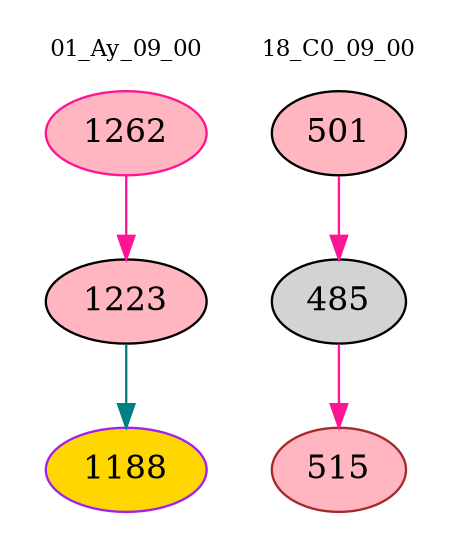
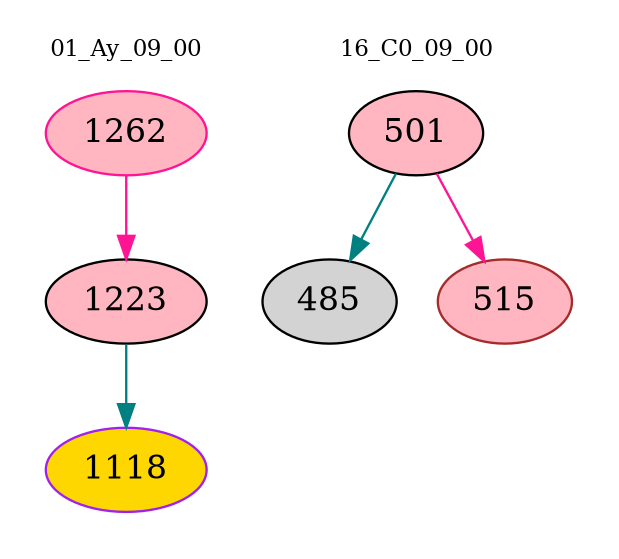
cluster "18_C0_09_00": label "18_C0_09_00" -> "16_C0_09_00"
edge "501" -> "485": color deeppink -> teal
edge "485" -> "515": now "501" -> "515"
node "1188": label "1188" -> "1118"
